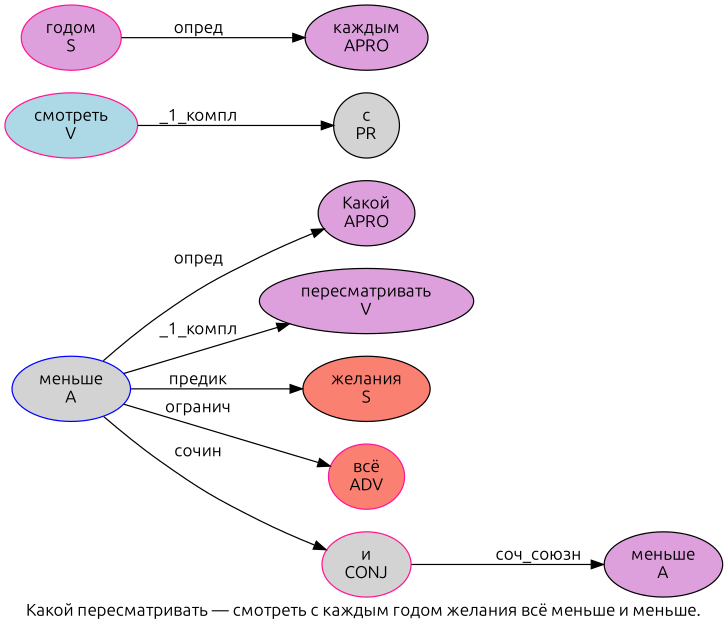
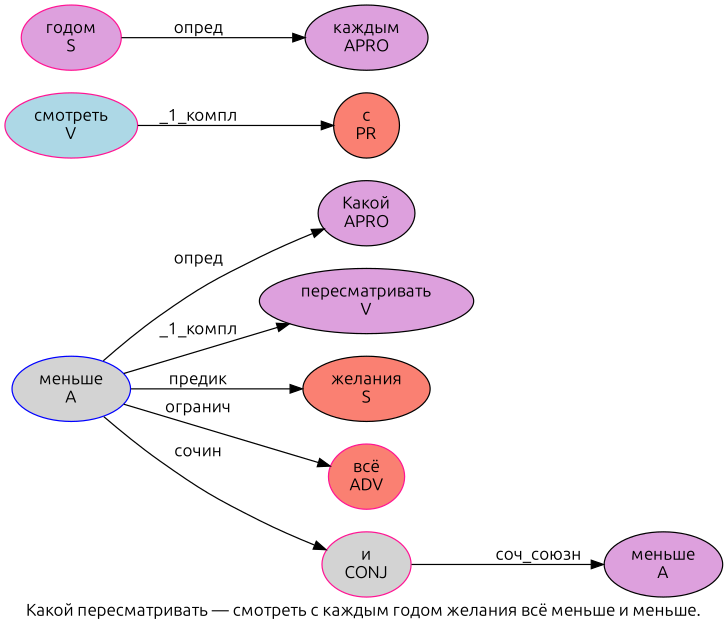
node "с PR": fillcolor lightgrey -> salmon
